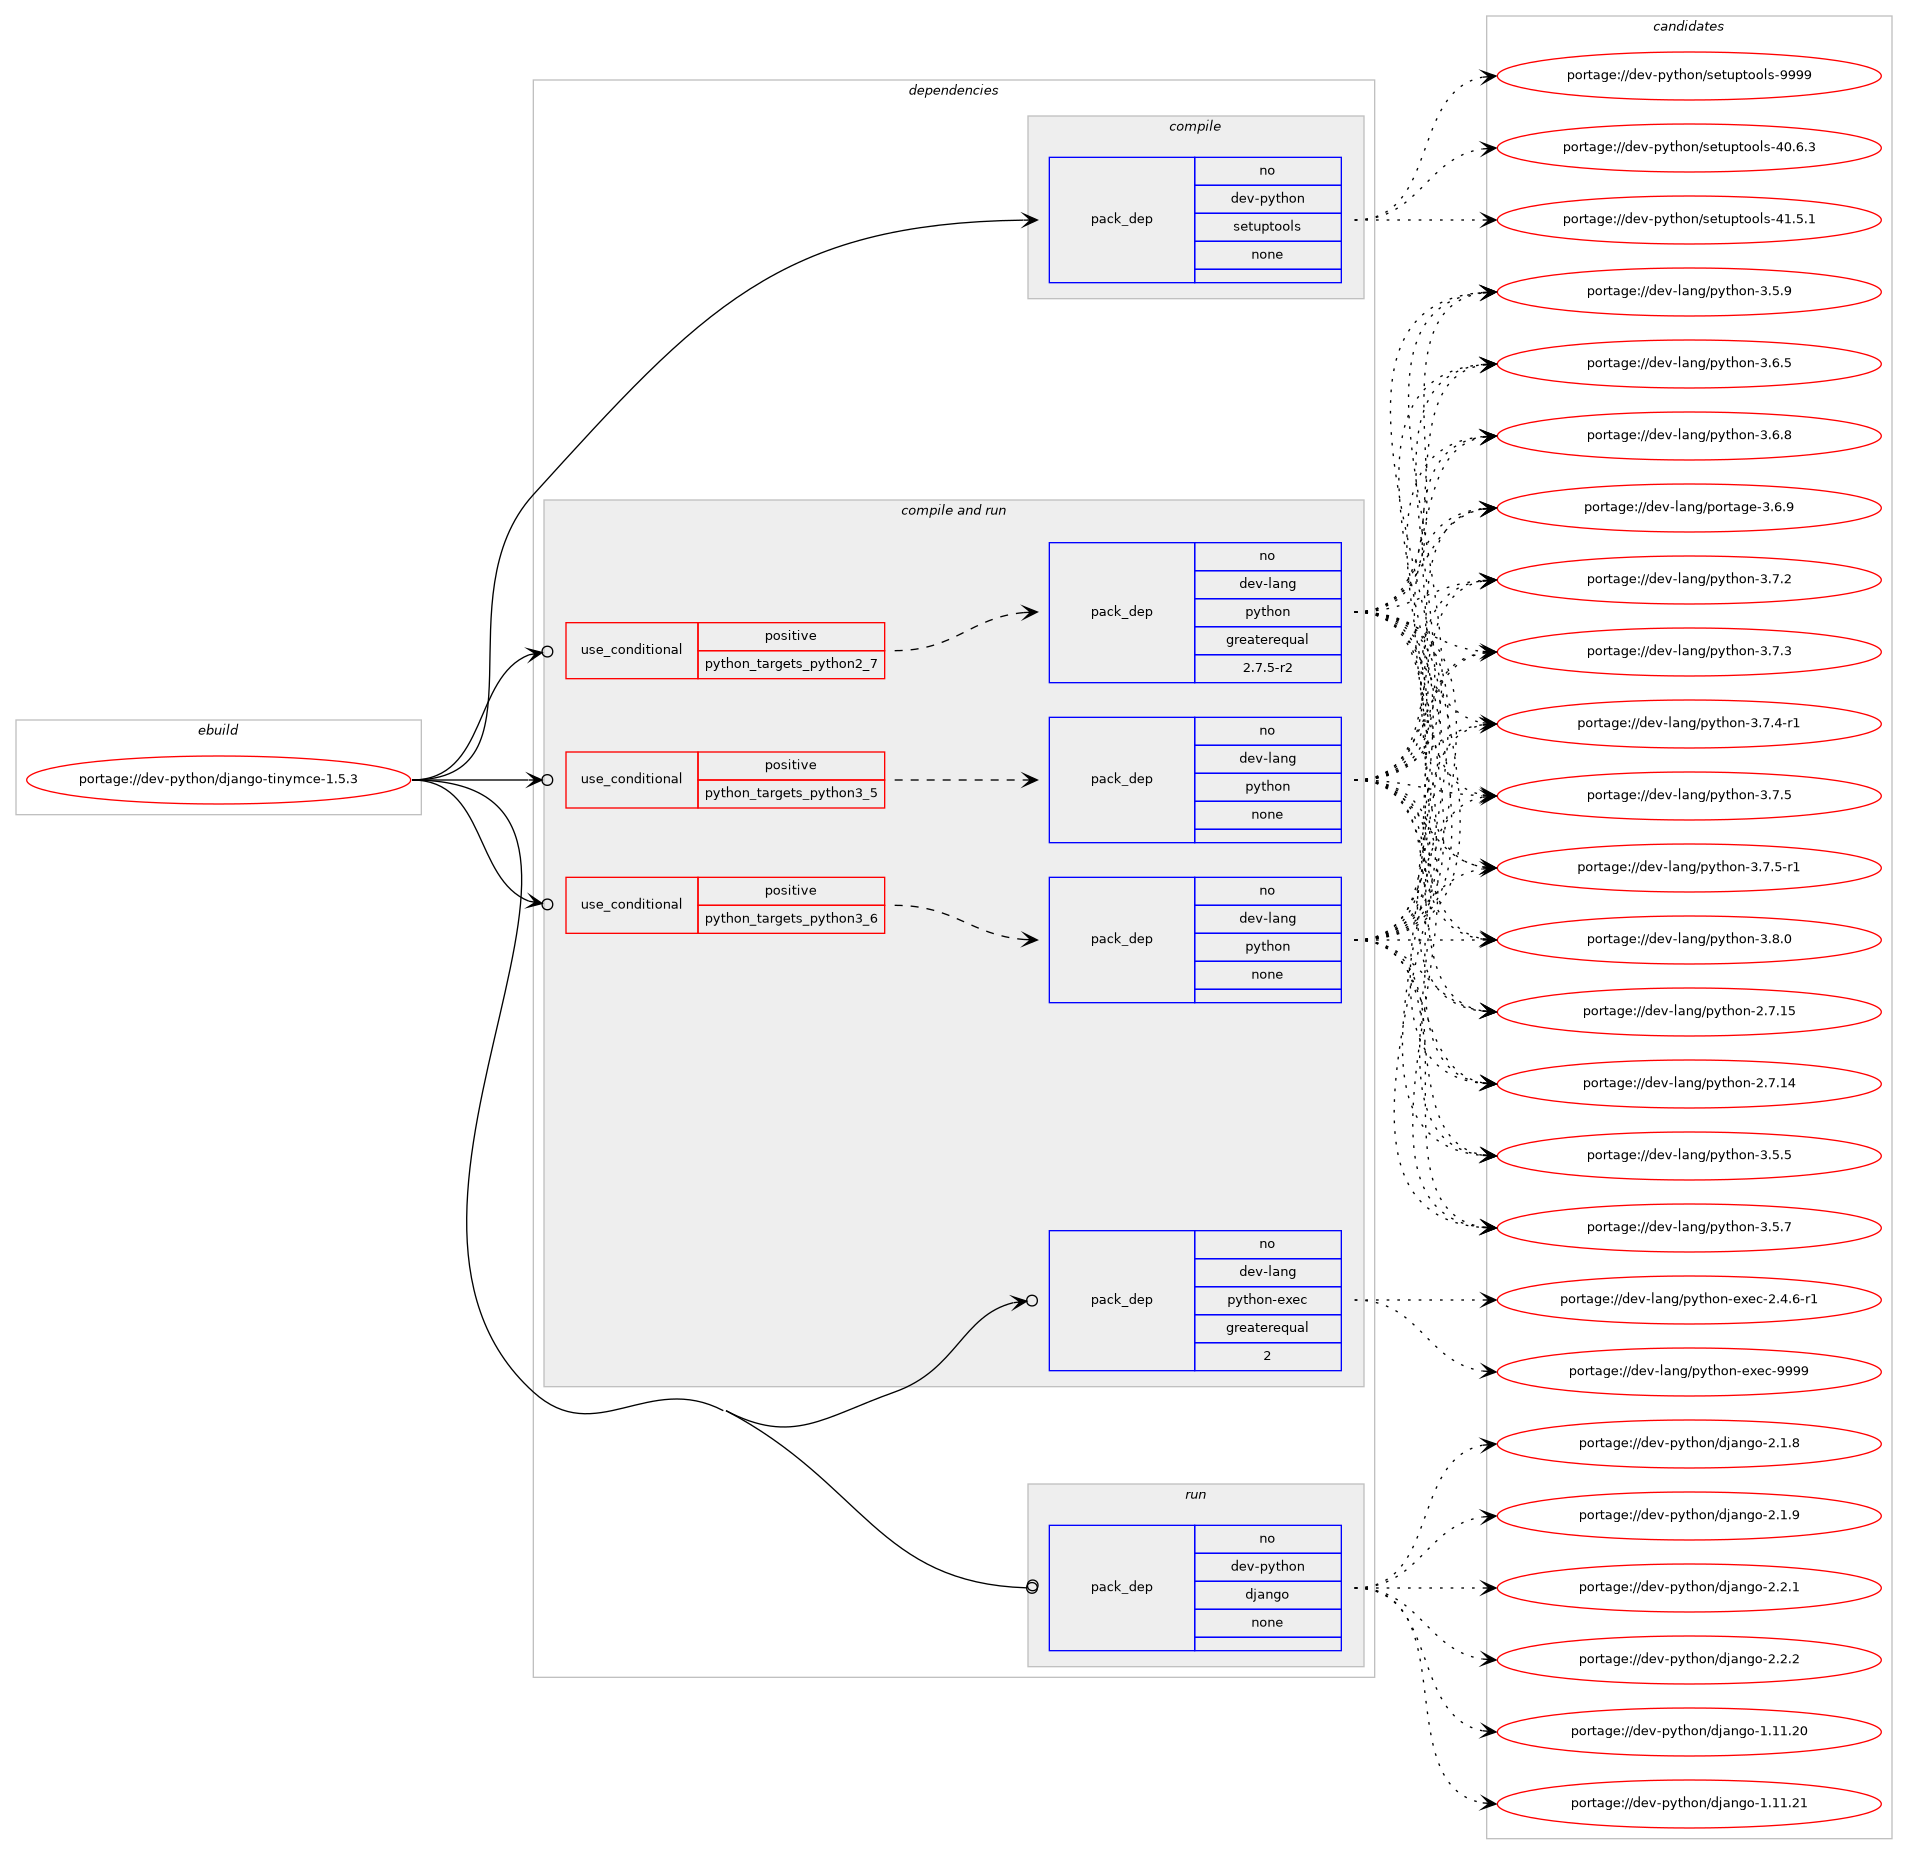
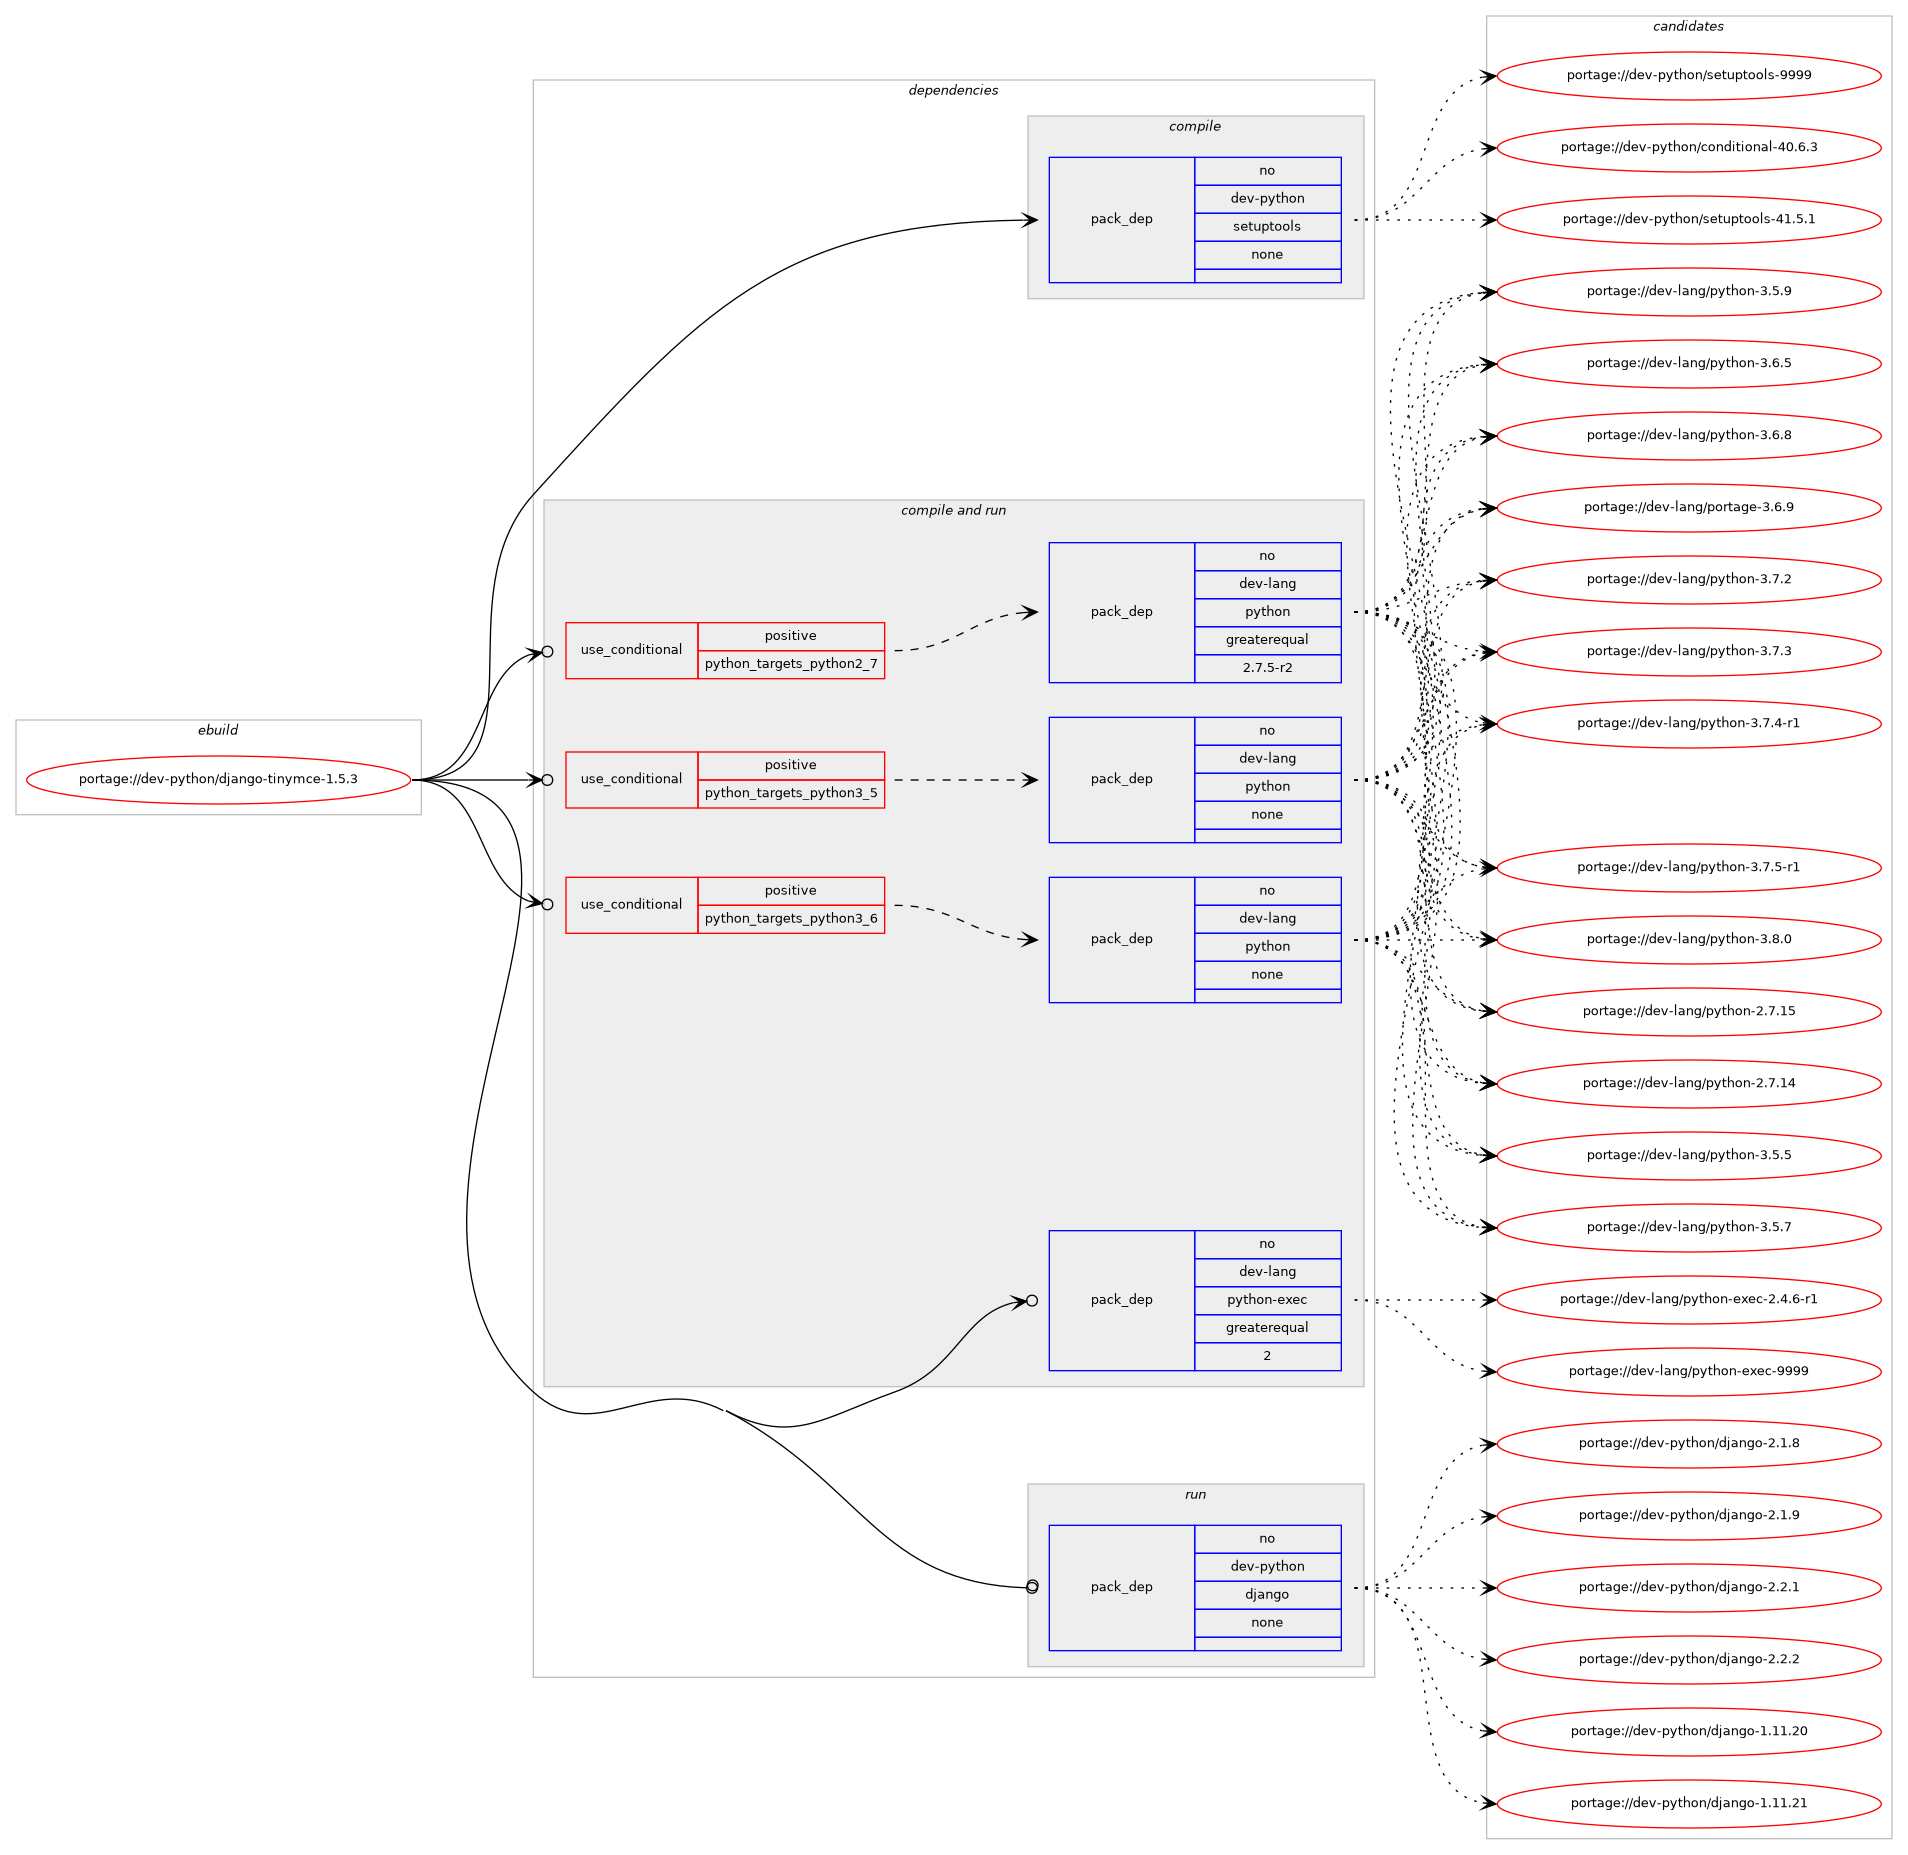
node "portage://dev-python/setuptools-40.6.3": label "portage://dev-python/setuptools-40.6.3" -> "portage://dev-python/conditional-40.6.3"
node "portage://dev-lang/python-3.7.5": removed
